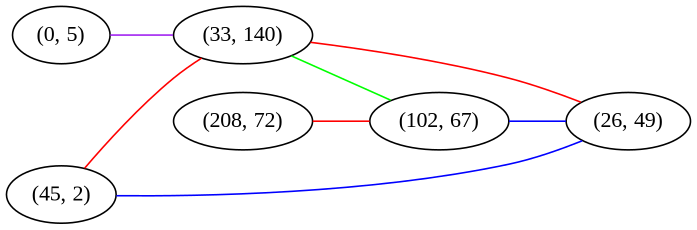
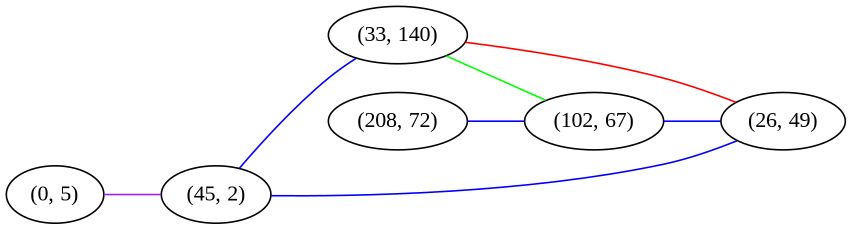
edge "(0, 5)" -- "(33, 140)": now "(0, 5)" -- "(45, 2)"
edge "(33, 140)" -- "(45, 2)": color red -> blue
edge "(208, 72)" -- "(102, 67)": color red -> blue
